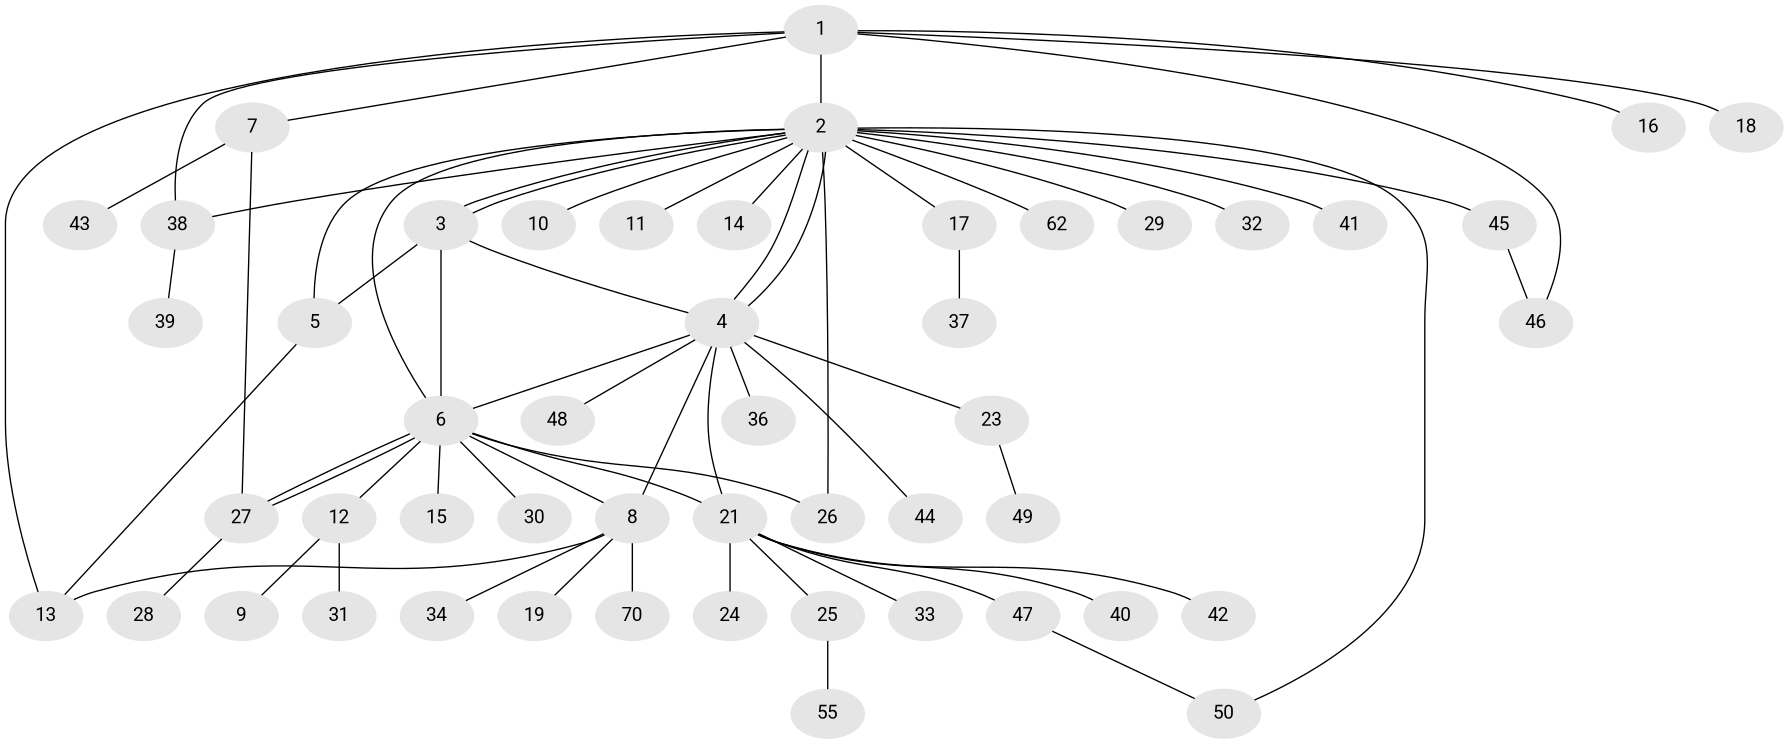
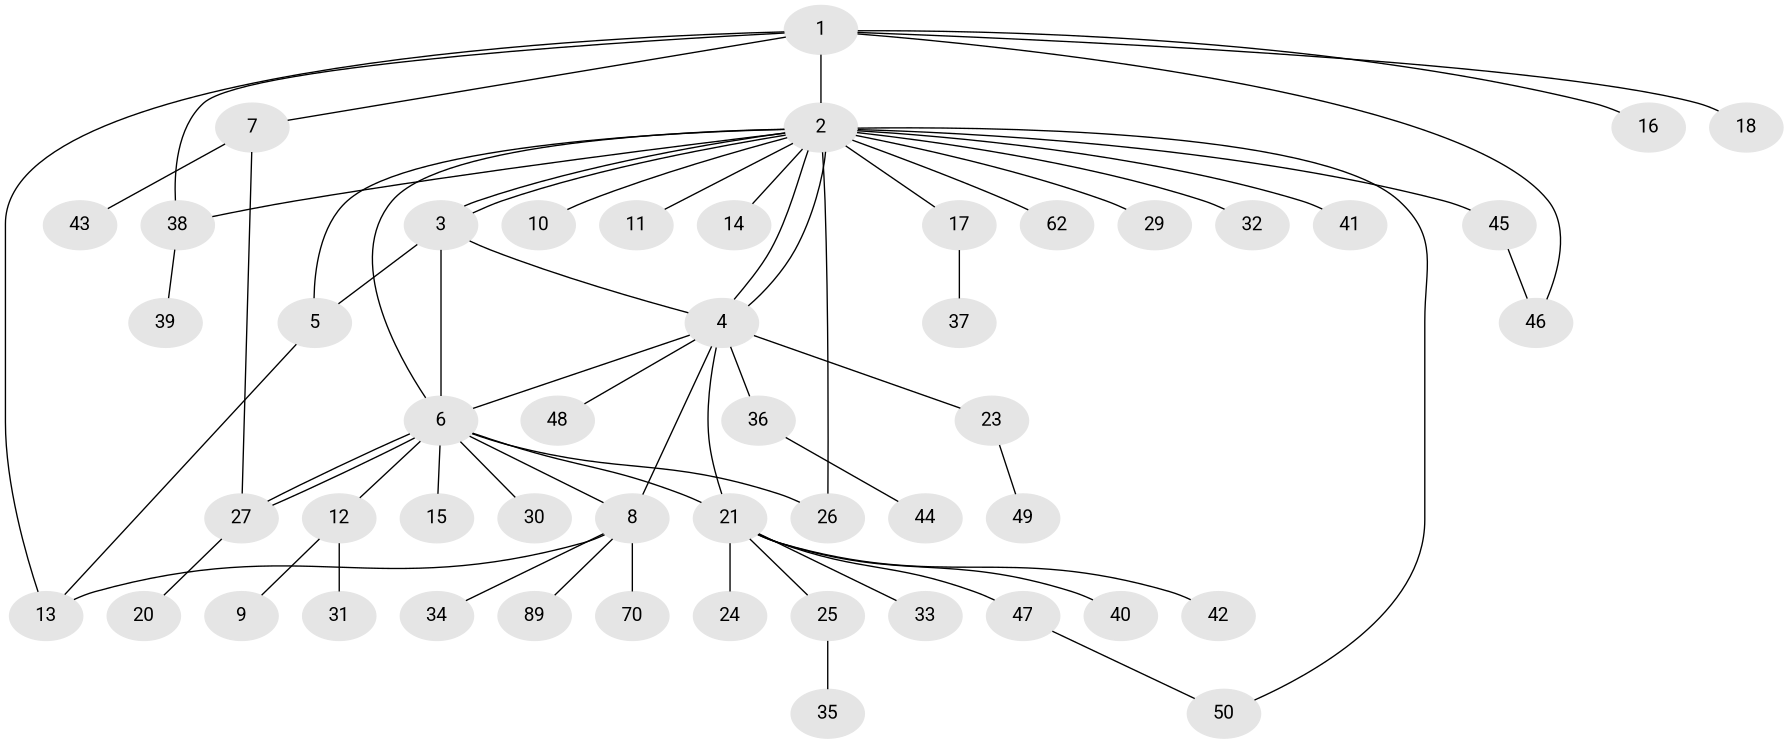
edge "4" -- "44": now "36" -- "44"
node "28": label "28" -> "20"
node "19": label "19" -> "89"
node "55": label "55" -> "35"
